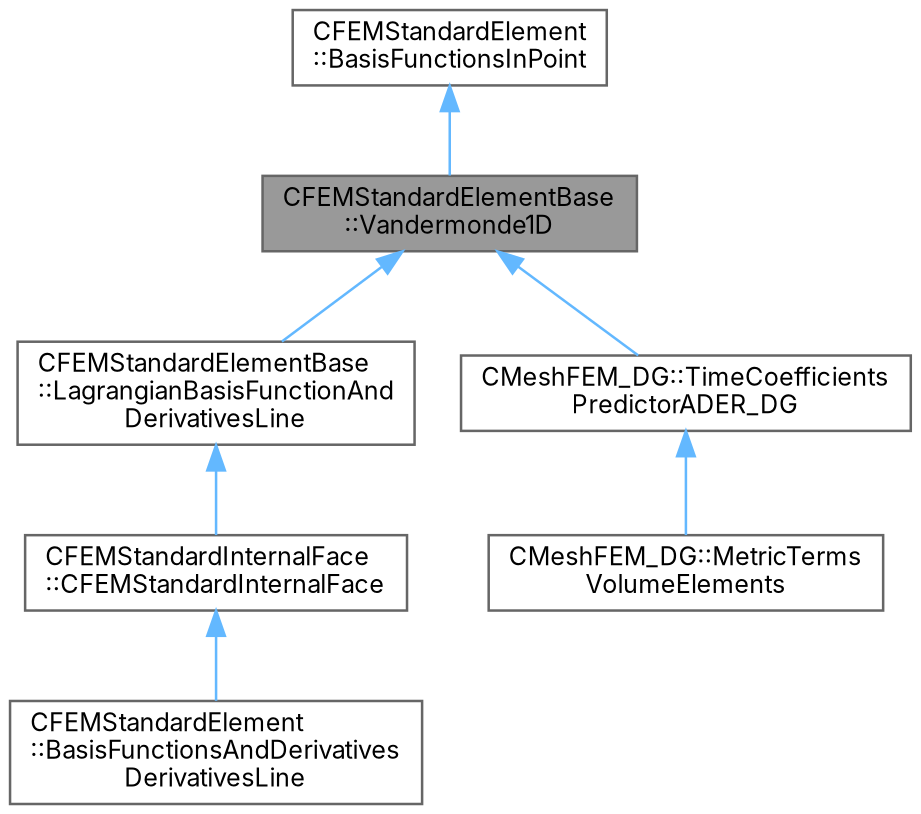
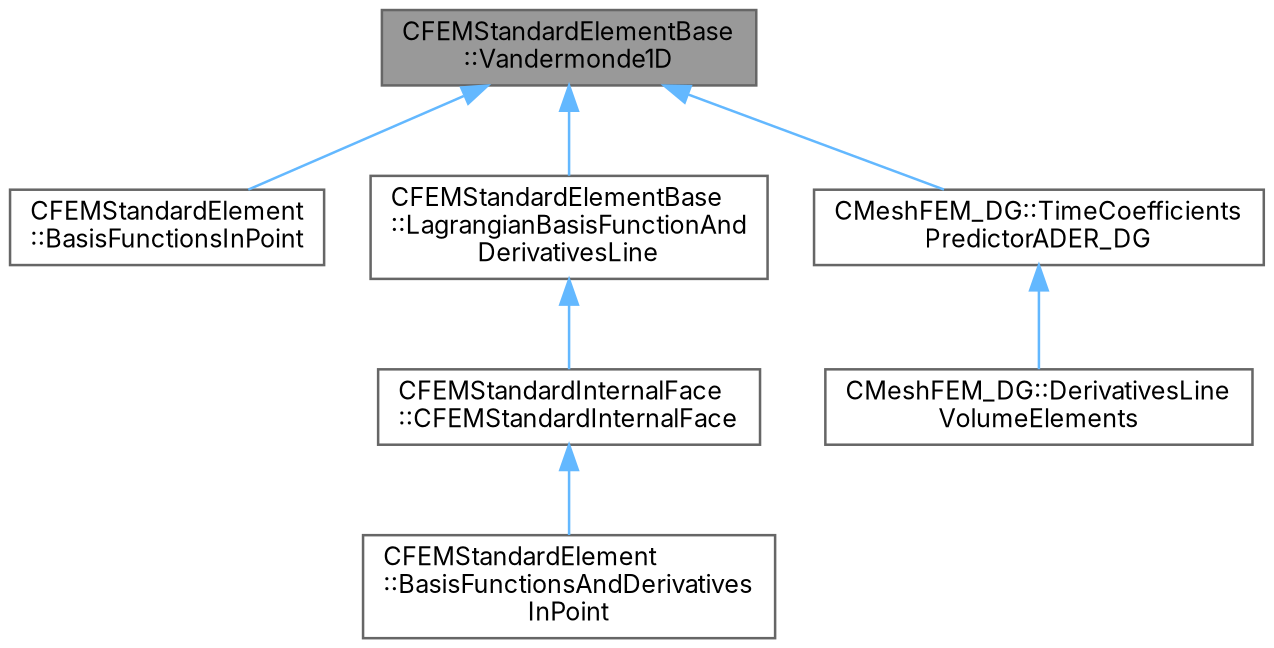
edge "CFEMStandardElementBase ::Vandermonde1D" -> "CFEMStandardElement ::BasisFunctionsInPoint": reversed
node "CMeshFEM_DG::MetricTerms VolumeElements": label "CMeshFEM_DG::MetricTerms VolumeElements" -> "CMeshFEM_DG::DerivativesLine VolumeElements"
node "CFEMStandardElement ::BasisFunctionsAndDerivatives DerivativesLine": label "CFEMStandardElement ::BasisFunctionsAndDerivatives DerivativesLine" -> "CFEMStandardElement ::BasisFunctionsAndDerivatives InPoint"
